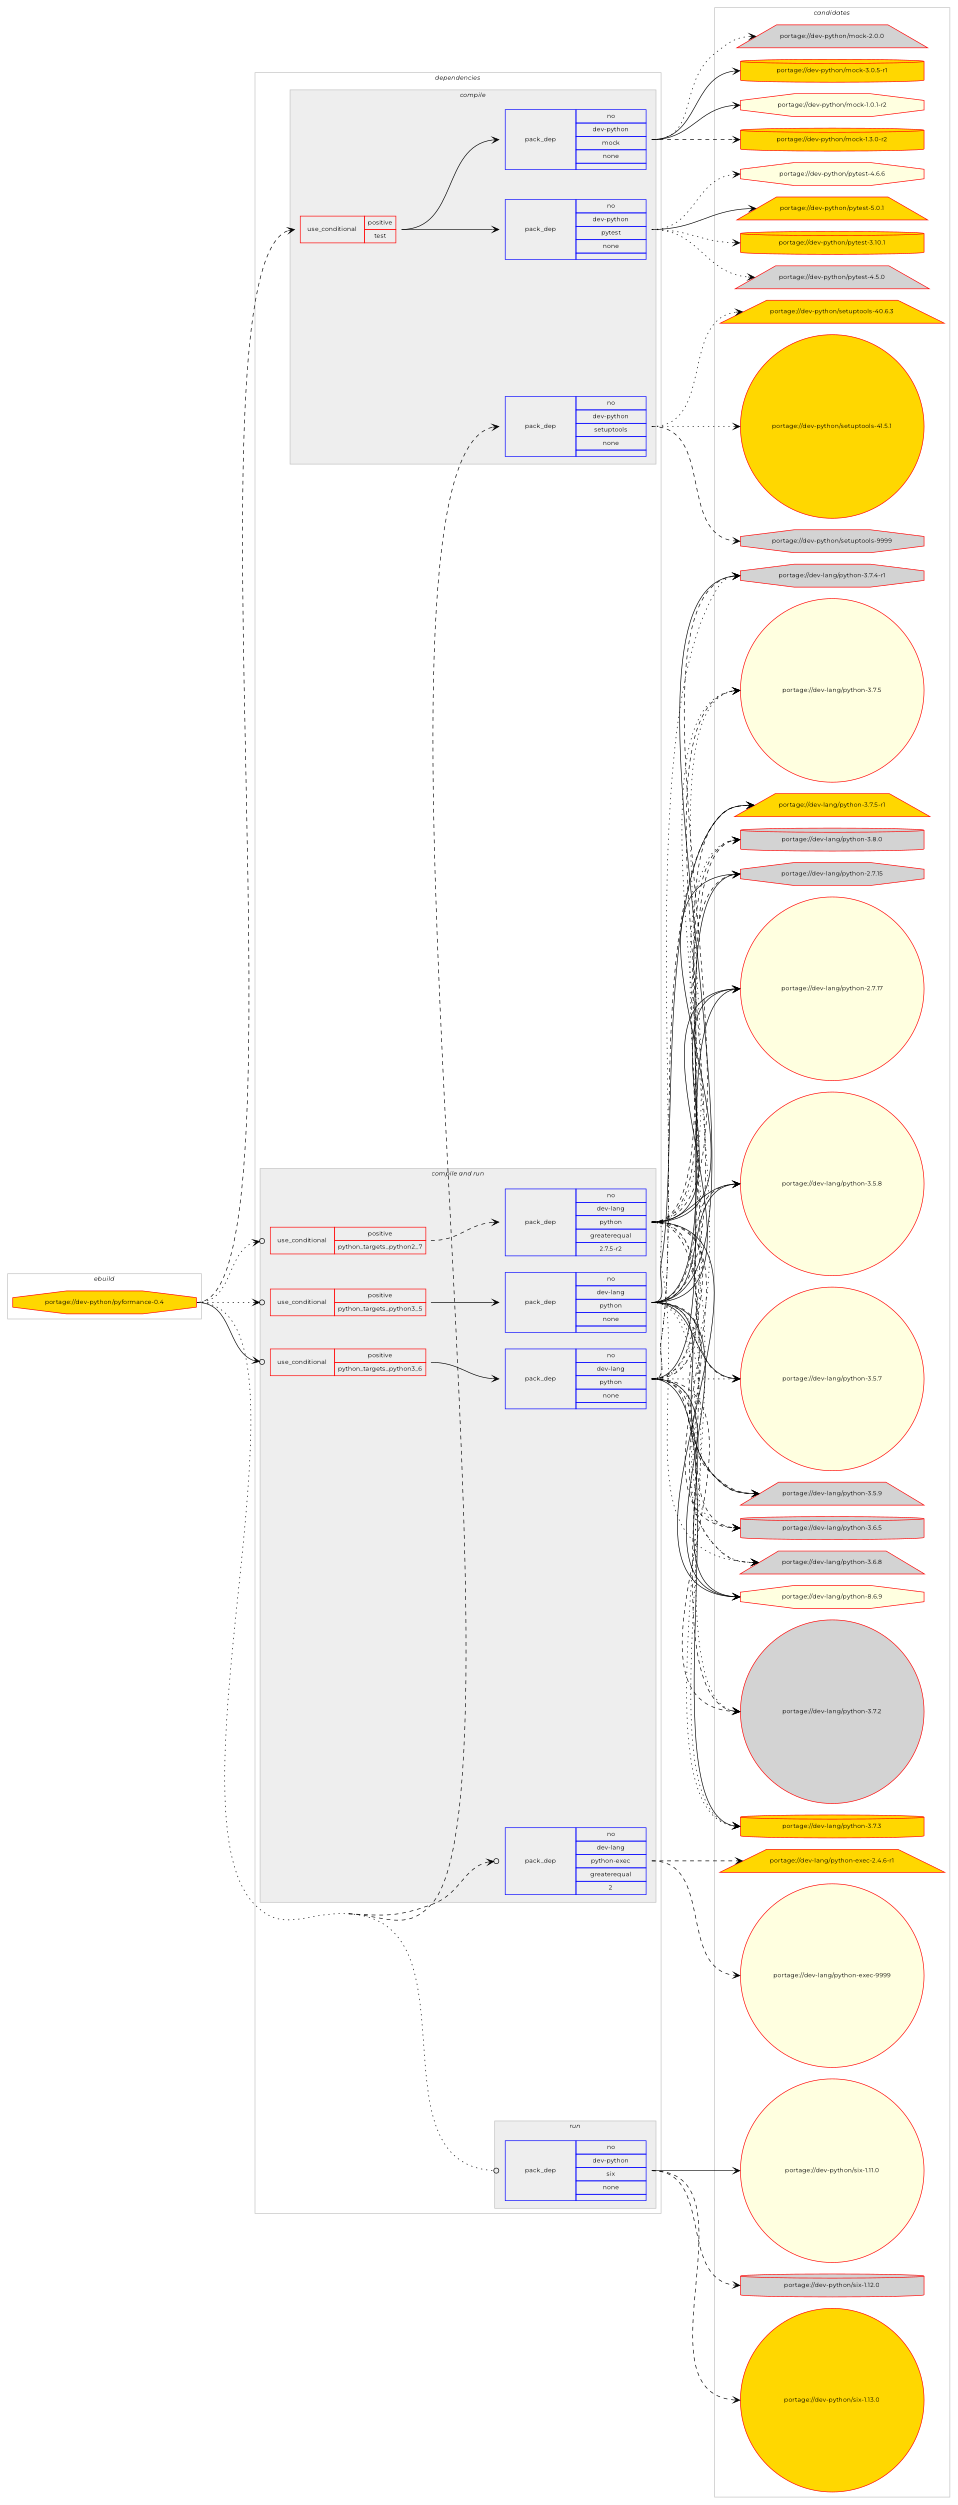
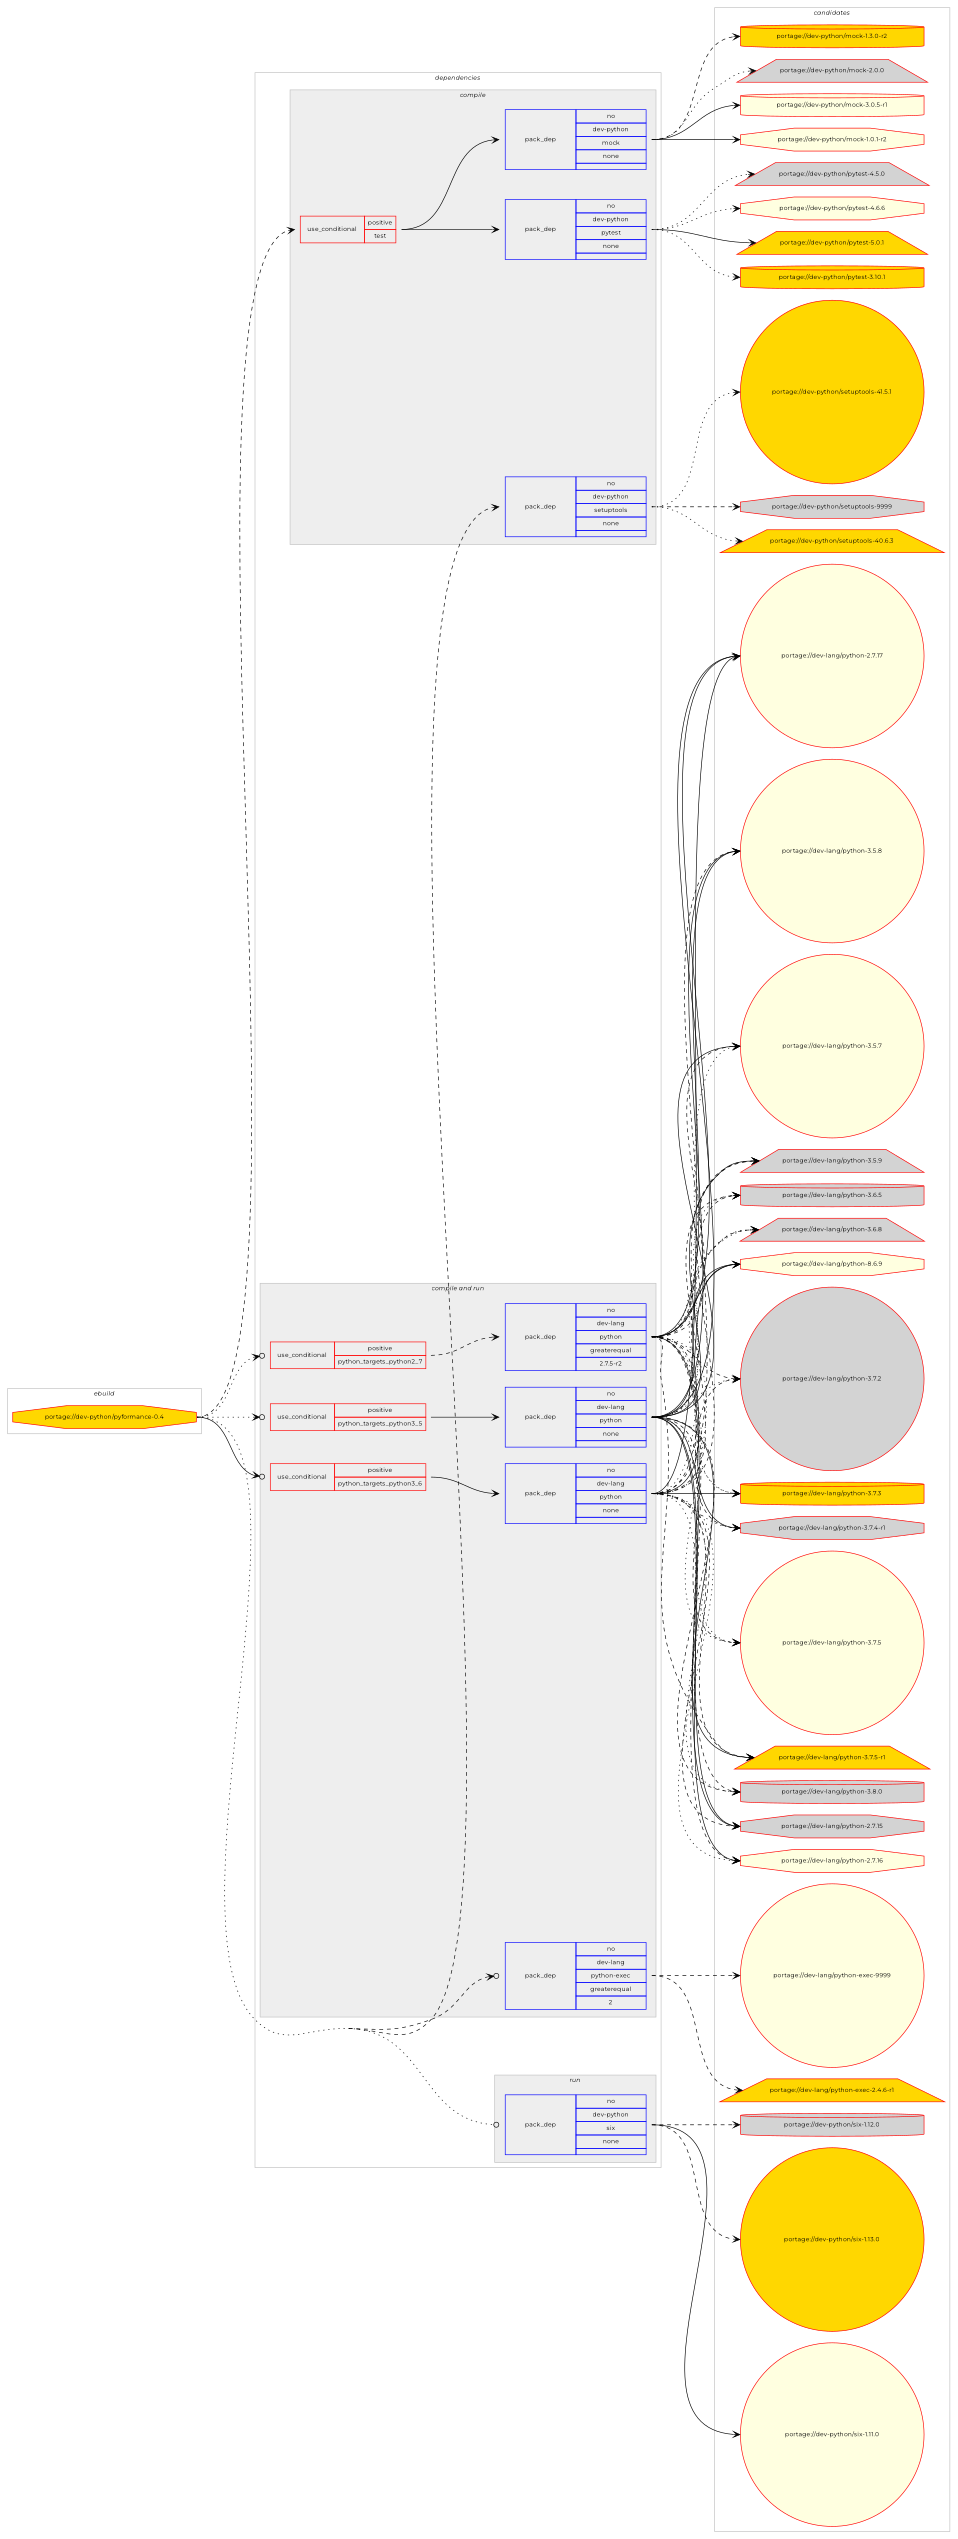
node "portage://dev-python/mock-3.0.5-r1": fillcolor gold -> lightyellow
node "portage://dev-lang/python-2.7.16": added
